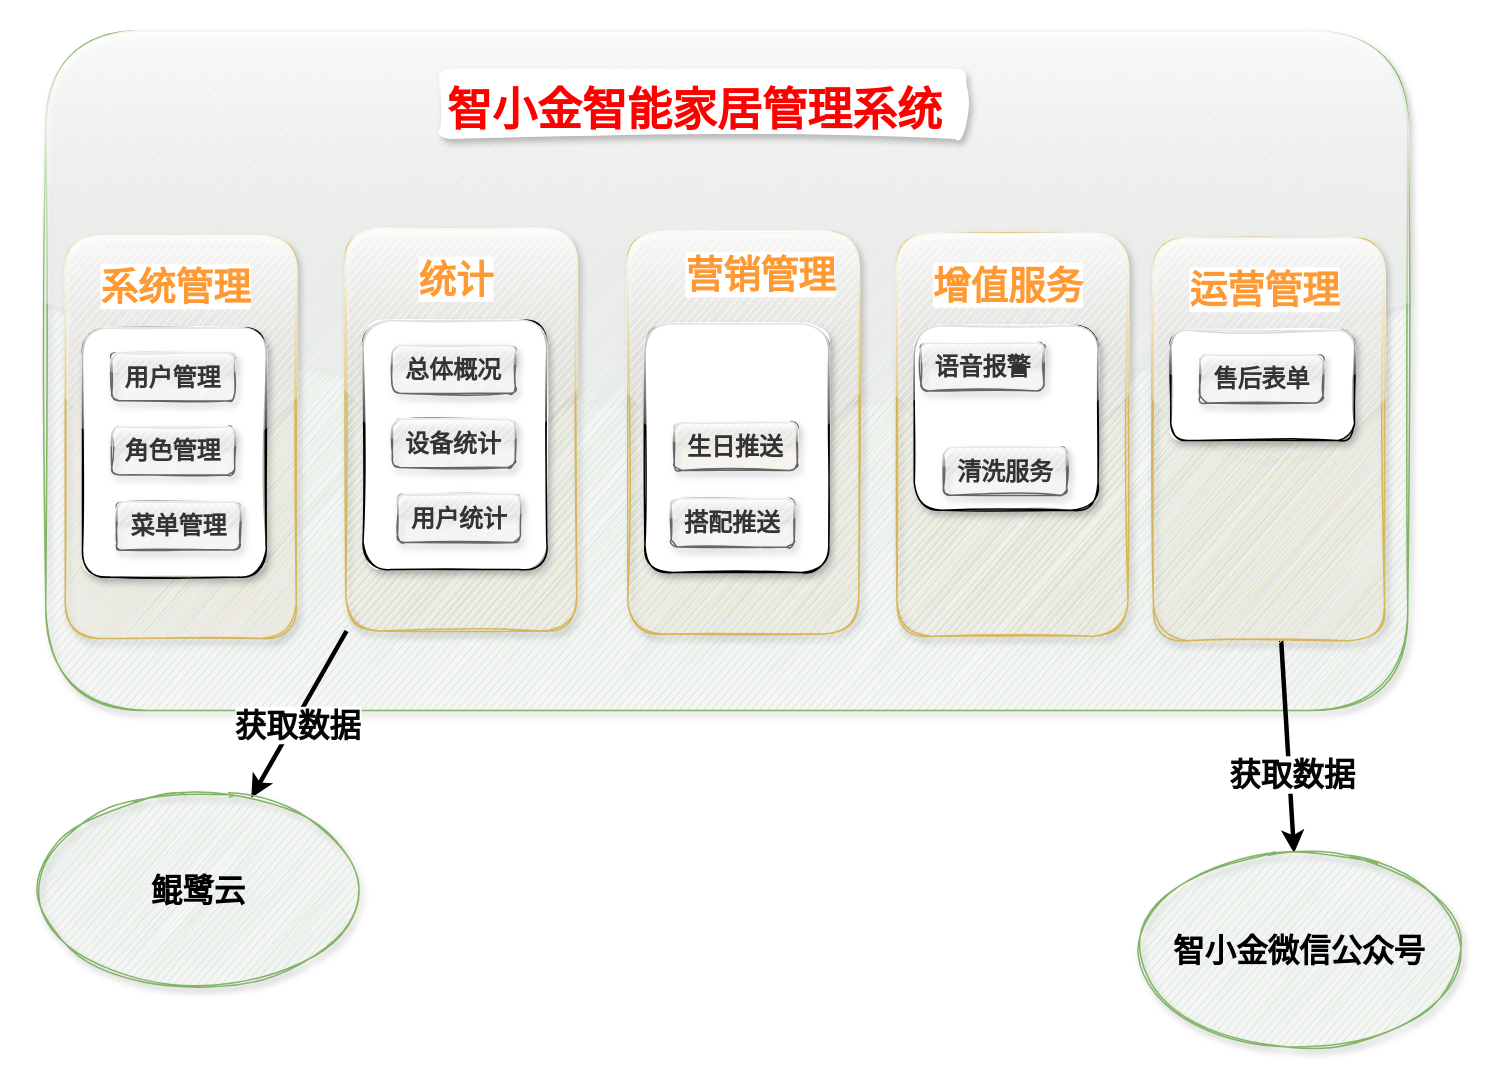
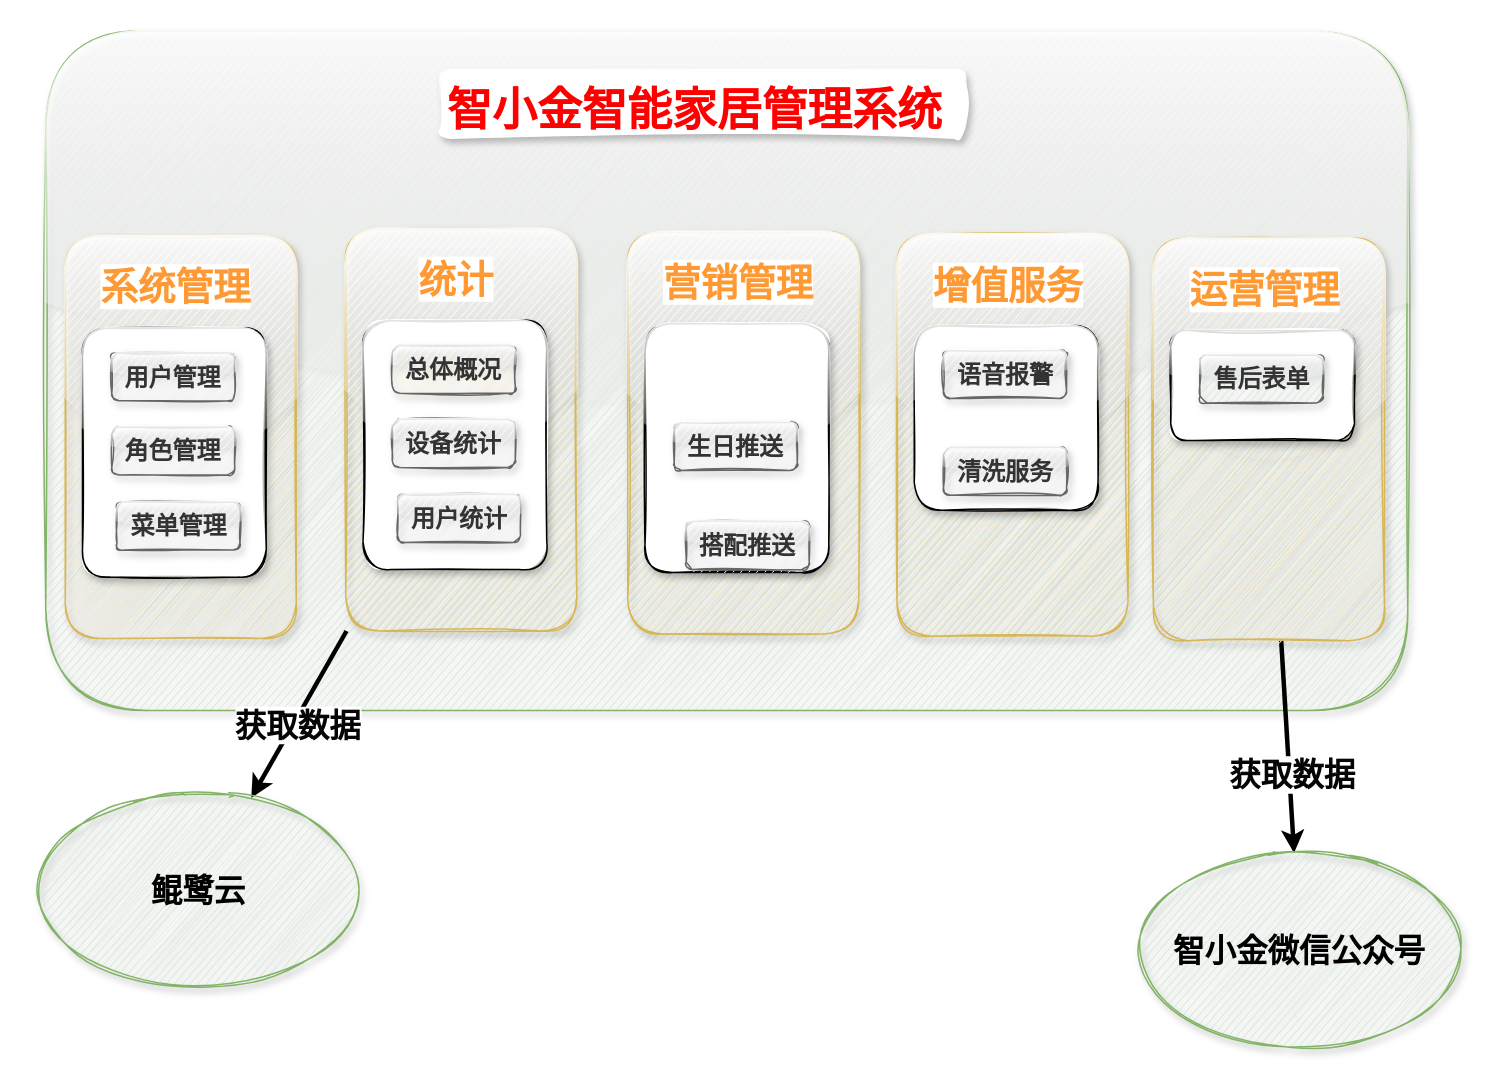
node "营销管理": moved (761, 274) -> (739, 281)
node "语音报警": moved (983, 367) -> (1005, 374)
node "总体概况": fillcolor #f5f5f5 -> #fff2cc
node "售后表单": fillcolor #f5f5f5 -> #d5e8d4
node "生日推送": fillcolor #fff2cc -> #f5f5f5
node "搭配推送": moved (733, 523) -> (748, 545)
